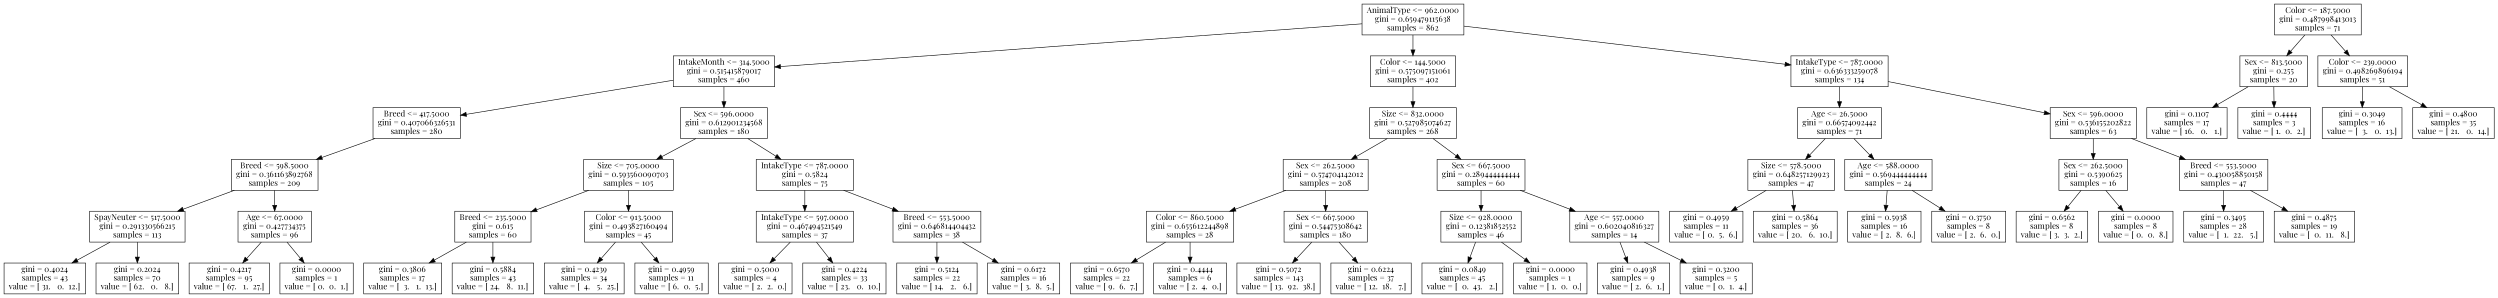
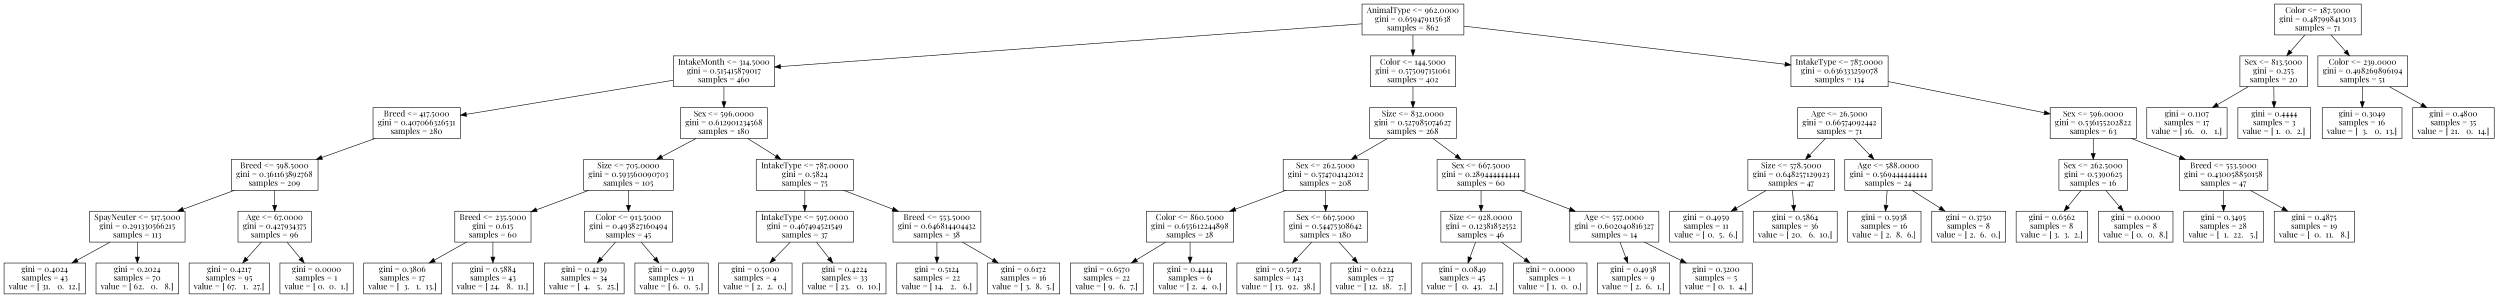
edge "IntakeType <= 787.0000 gini = 0.636333259078 samples = 134" -> "Age <= 26.5000 gini = 0.66574092442 samples = 71": removed
node "Age <= 67.0000 gini = 0.427734375 samples = 96": label "Age <= 67.0000 gini = 0.427734375 samples = 96" -> "Age <= 67.0000 gini = 0.427934375 samples = 96"
